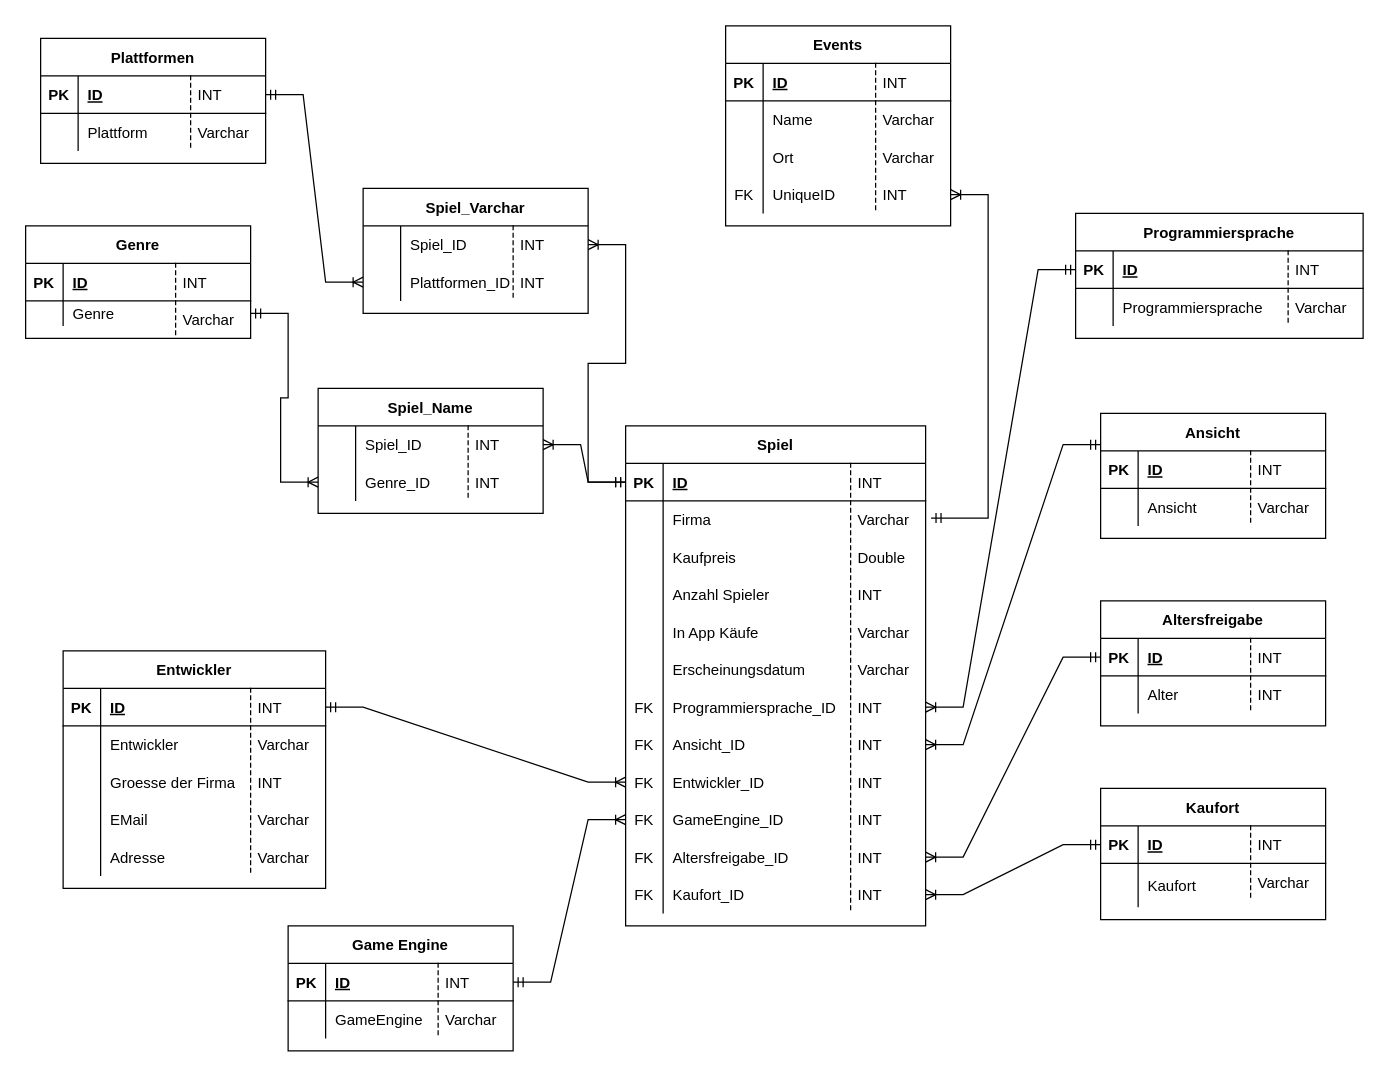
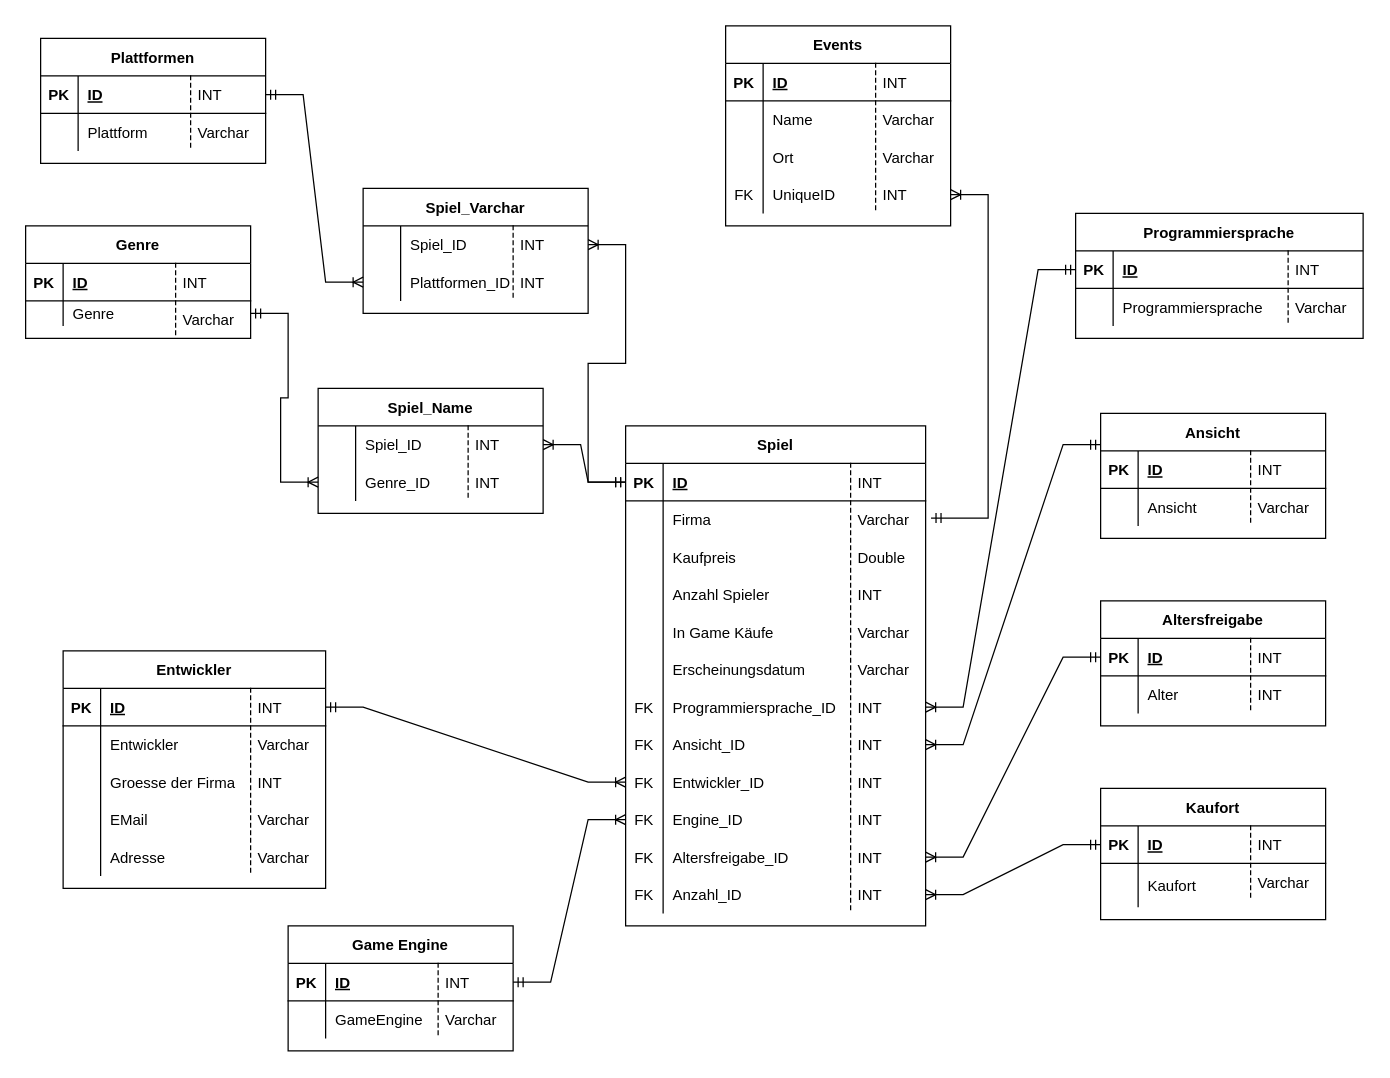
node "In App Käufe": label "In App Käufe" -> "In Game Käufe"
node "GameEngine_ID": label "GameEngine_ID" -> "Engine_ID"
node "Kaufort_ID": label "Kaufort_ID" -> "Anzahl_ID"
